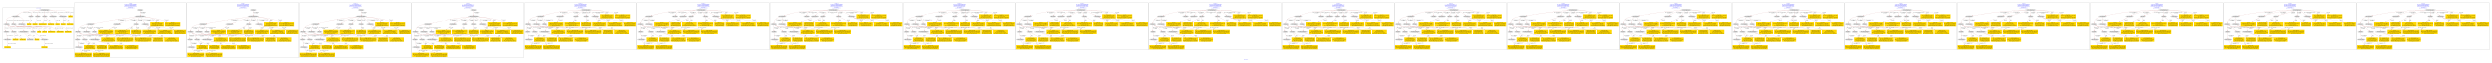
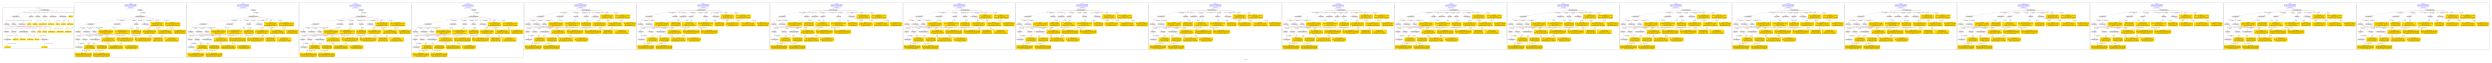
node "Artist Appellation": fillcolor lightgray -> gold
